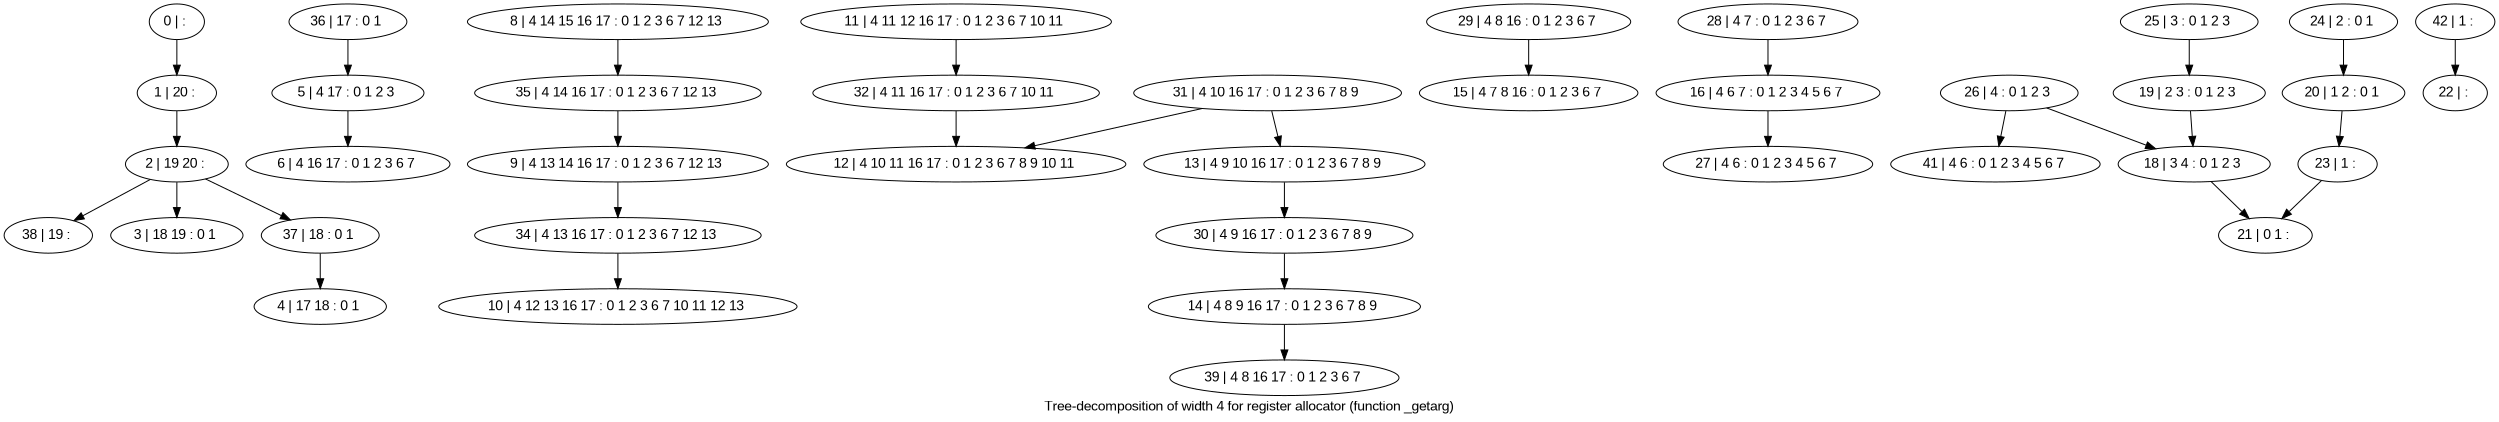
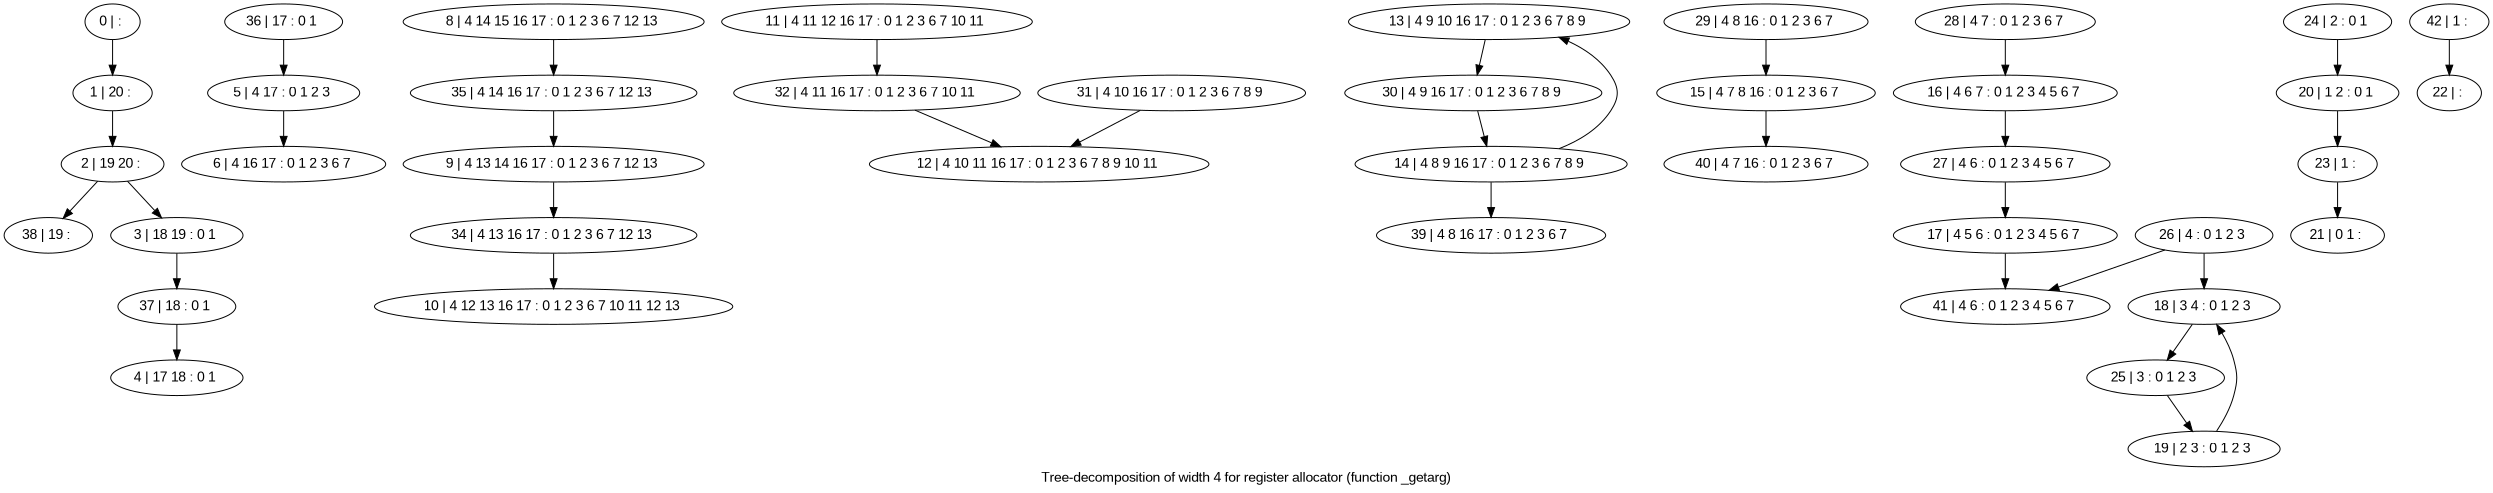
edge "31 | 4 10 16 17 : 0 1 2 3 6 7 8 9" -> "13 | 4 9 10 16 17 : 0 1 2 3 6 7 8 9": now "14 | 4 8 9 16 17 : 0 1 2 3 6 7 8 9" -> "13 | 4 9 10 16 17 : 0 1 2 3 6 7 8 9"
node "40 | 4 7 16 : 0 1 2 3 6 7": added
edge "18 | 3 4 : 0 1 2 3" -> "21 | 0 1 :": now "18 | 3 4 : 0 1 2 3" -> "25 | 3 : 0 1 2 3"
edge "2 | 19 20 :" -> "37 | 18 : 0 1": now "3 | 18 19 : 0 1" -> "37 | 18 : 0 1"
node "17 | 4 5 6 : 0 1 2 3 4 5 6 7": added
